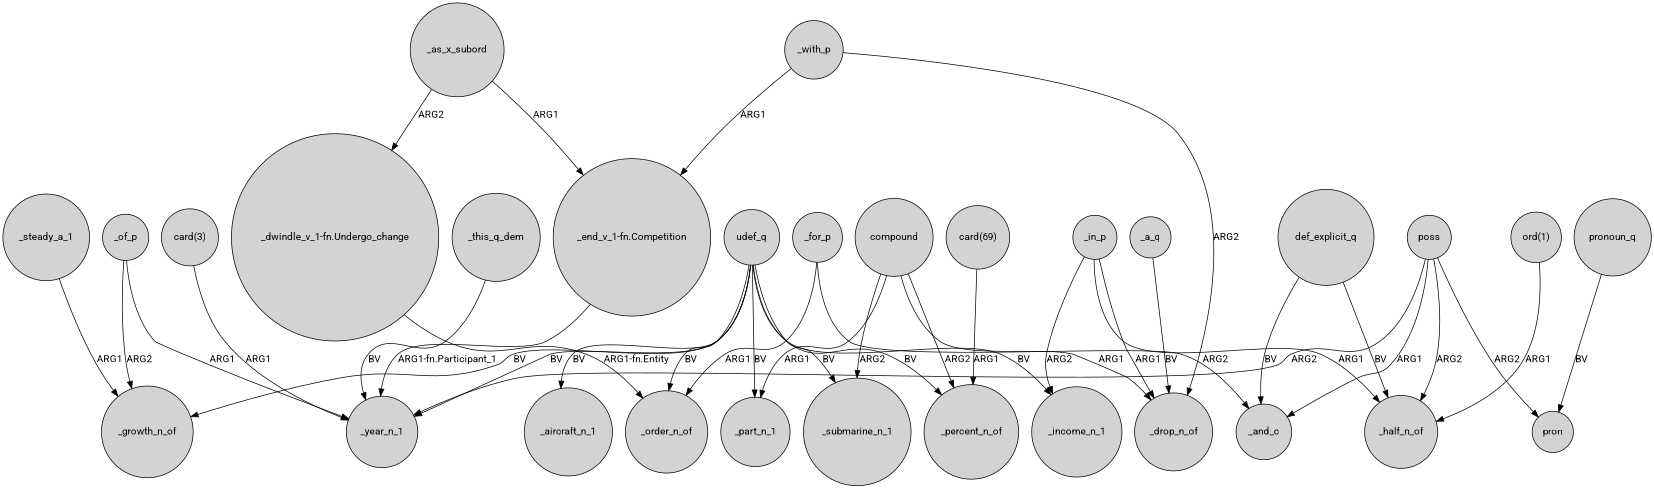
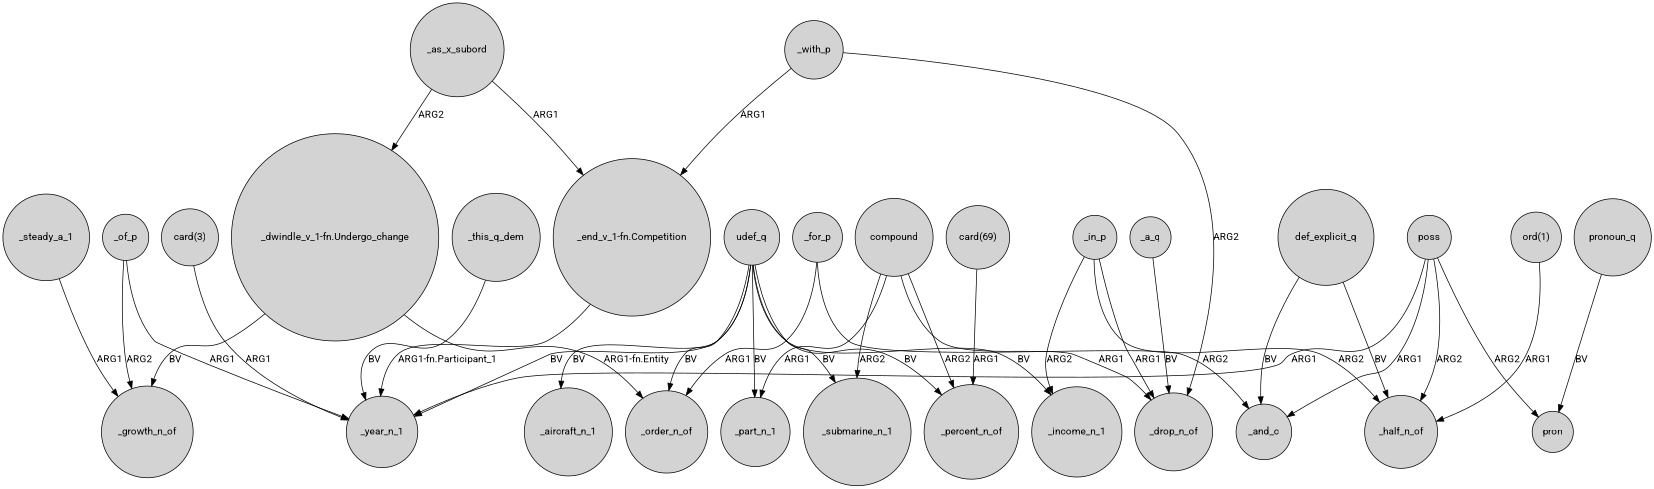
edge "poss" -> "_year_n_1": label "ARG2" -> "ARG1"
edge "_in_p" -> "_half_n_of": label "ARG1" -> "ARG2"
edge "udef_q" -> "_growth_n_of": now "_dwindle_v_1-fn.Undergo_change" -> "_growth_n_of"
